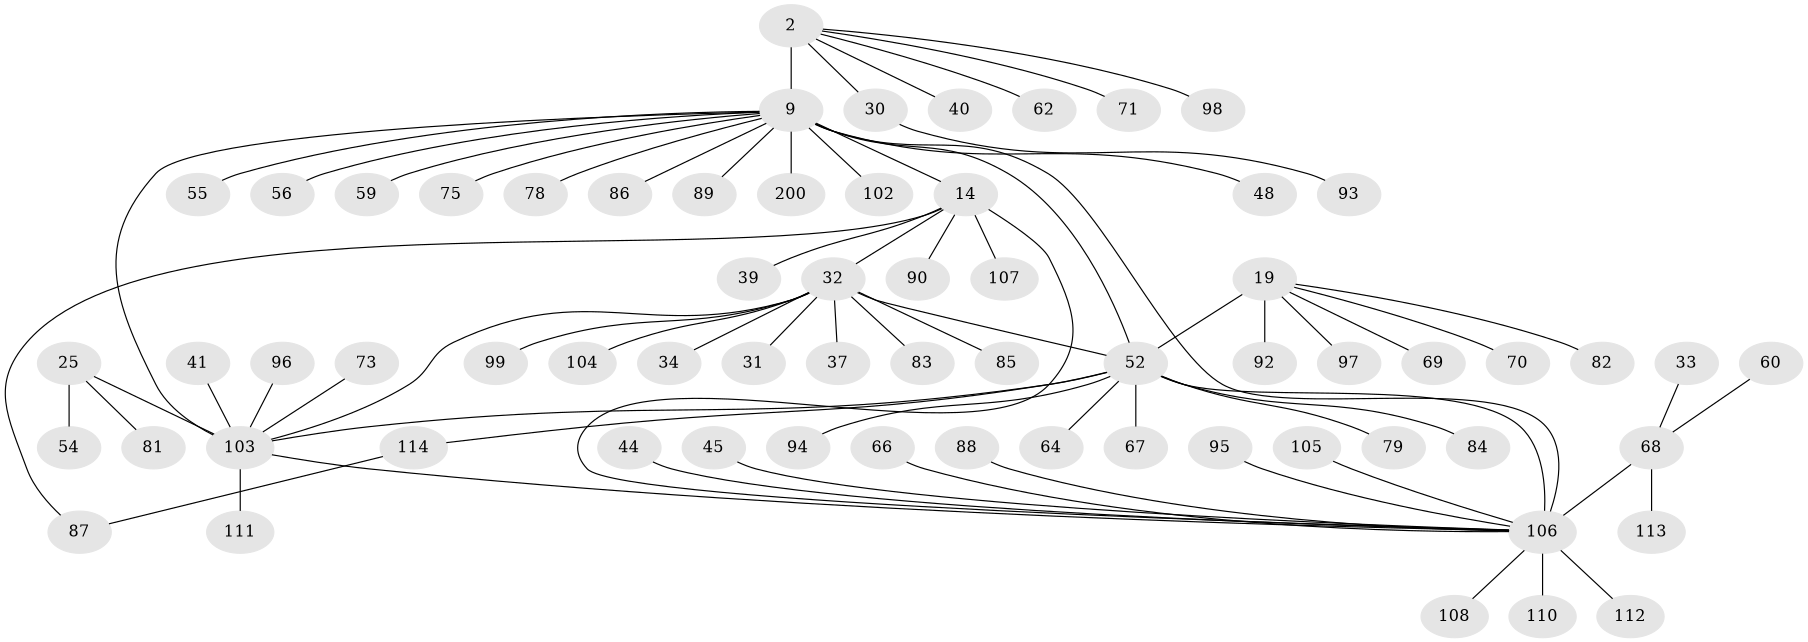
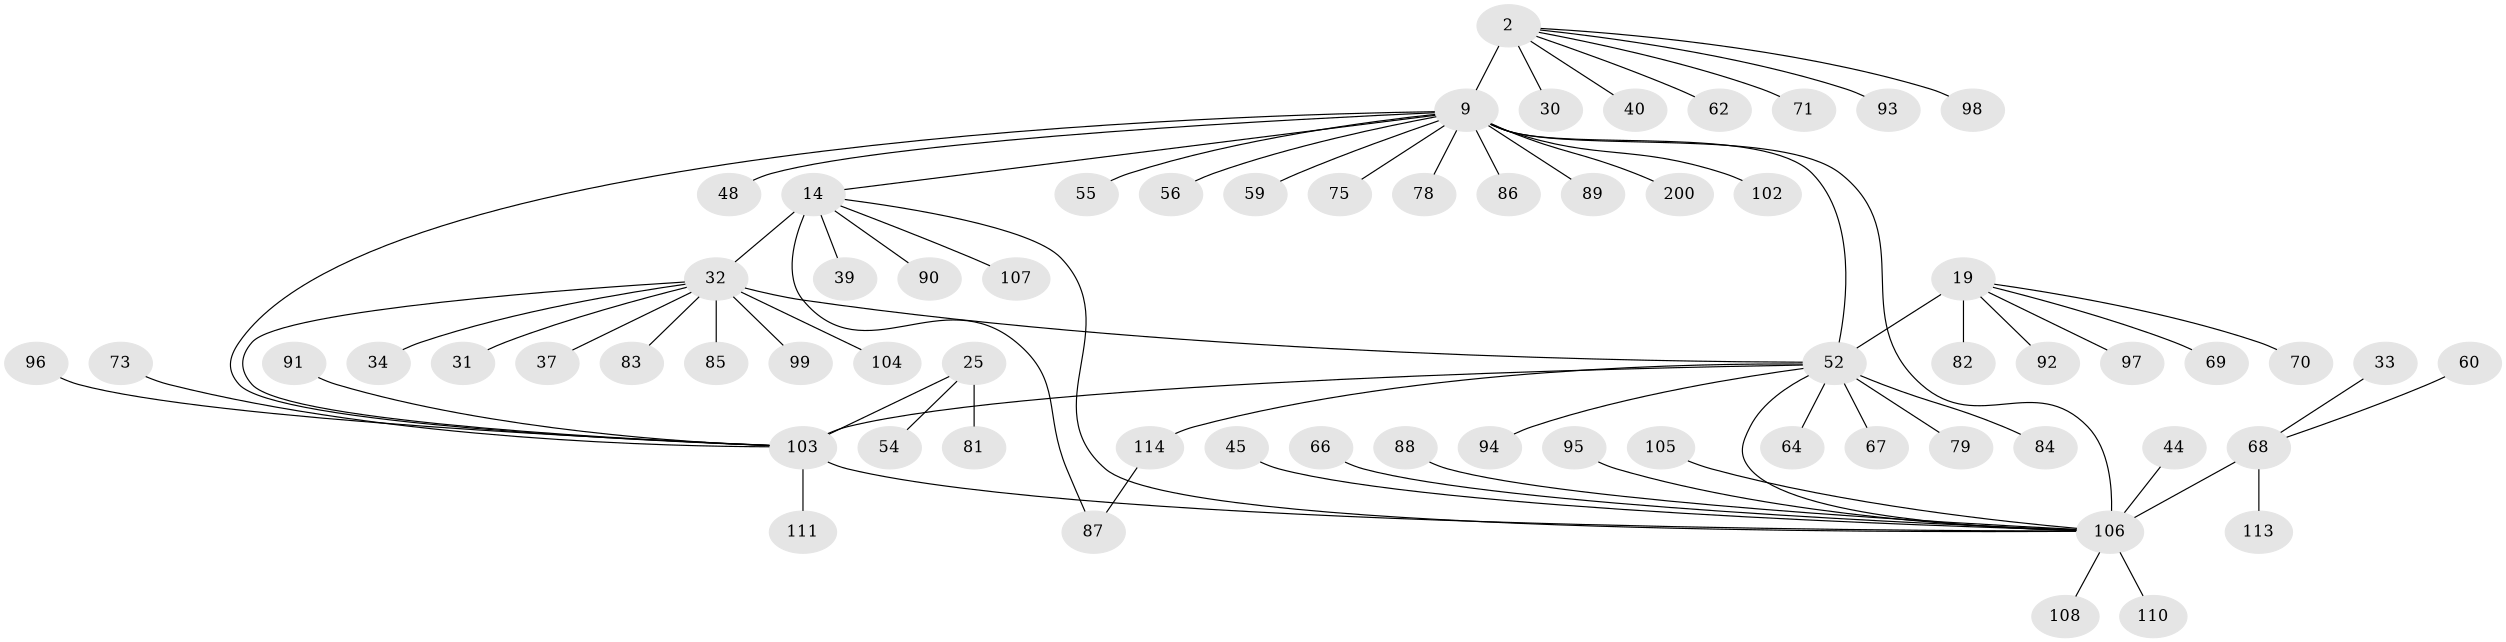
edge "30" -- "93": now "2" -- "93"
node "41": label "41" -> "91"
node "112": removed
